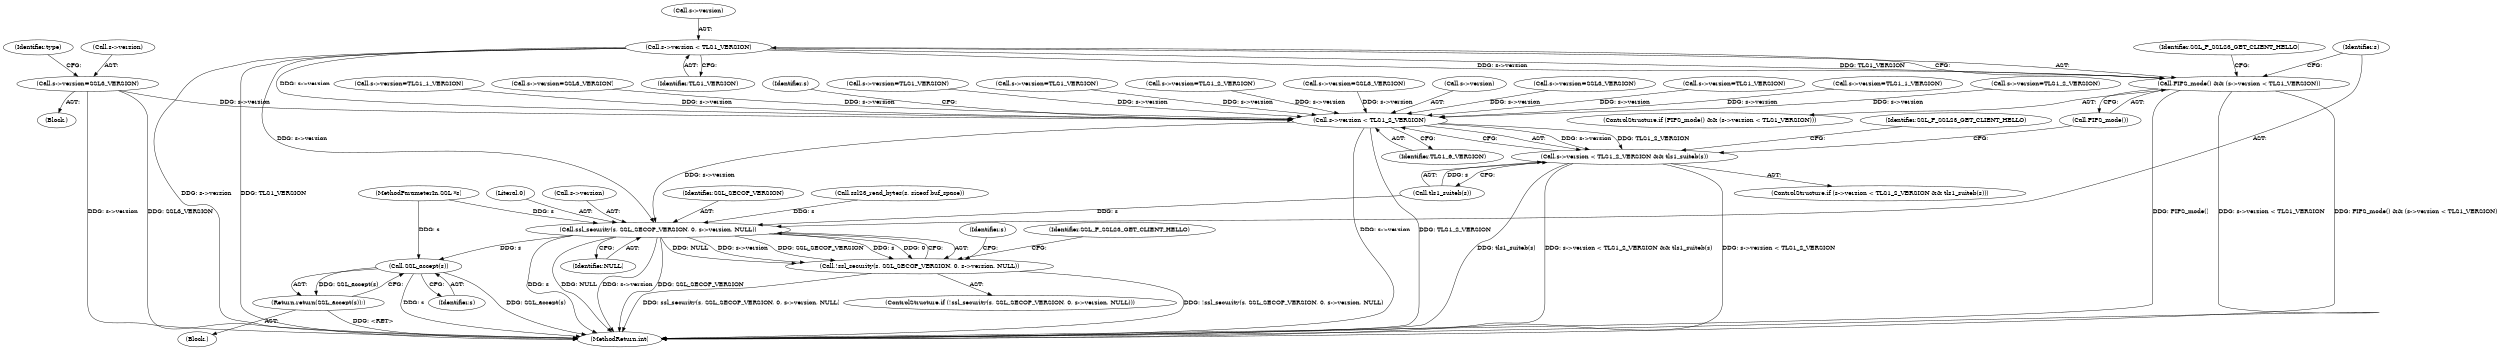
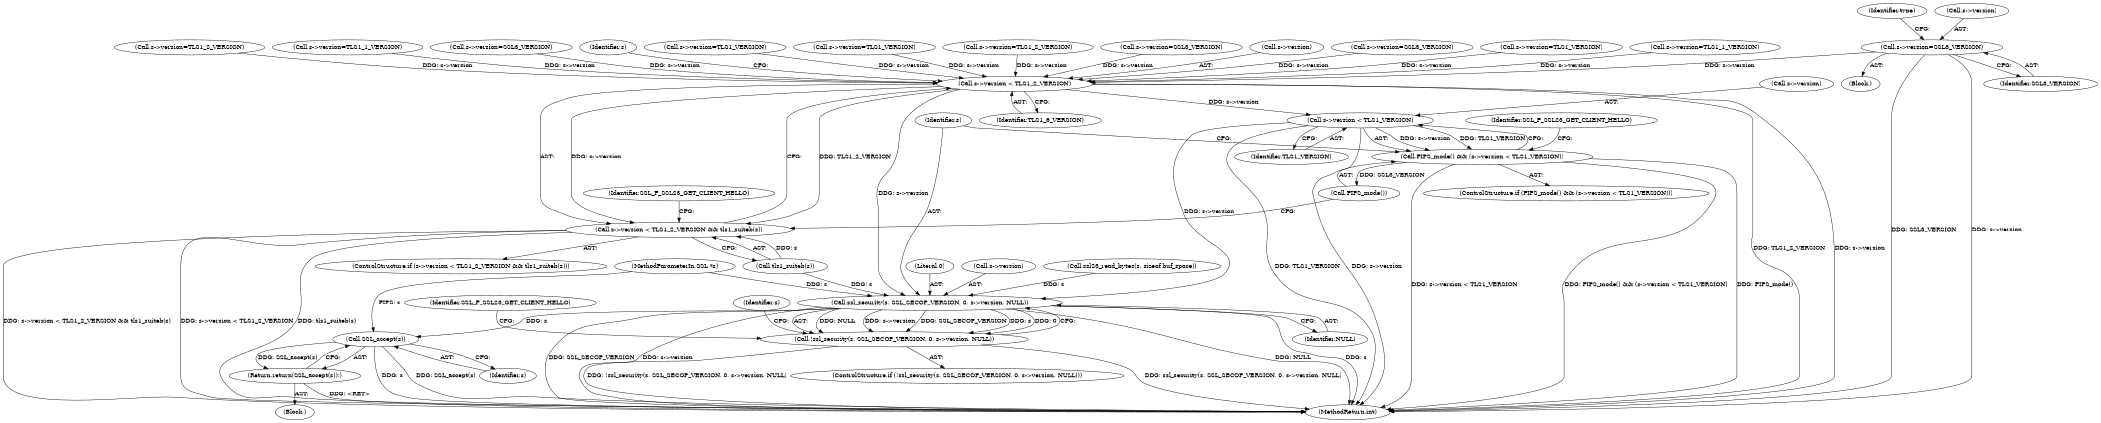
node "(Identifier,SSL3_VERSION)": added
edge "(Call,FIPS_mode() && (s->version < TLS1_VERSION))" -> "(Call,FIPS_mode())": label "CFG: " -> "DDG: SSL3_VERSION"
edge "(Call,s->version < TLS1_VERSION)" -> "(Call,s->version < TLS1_2_VERSION)": reversed
node "(Identifier,SSL_SECOP_VERSION)": removed
edge "(MethodParameterIn,SSL *s)" -> "(Call,SSL_accept(s))": label "DDG: s" -> "FIPS: s"
